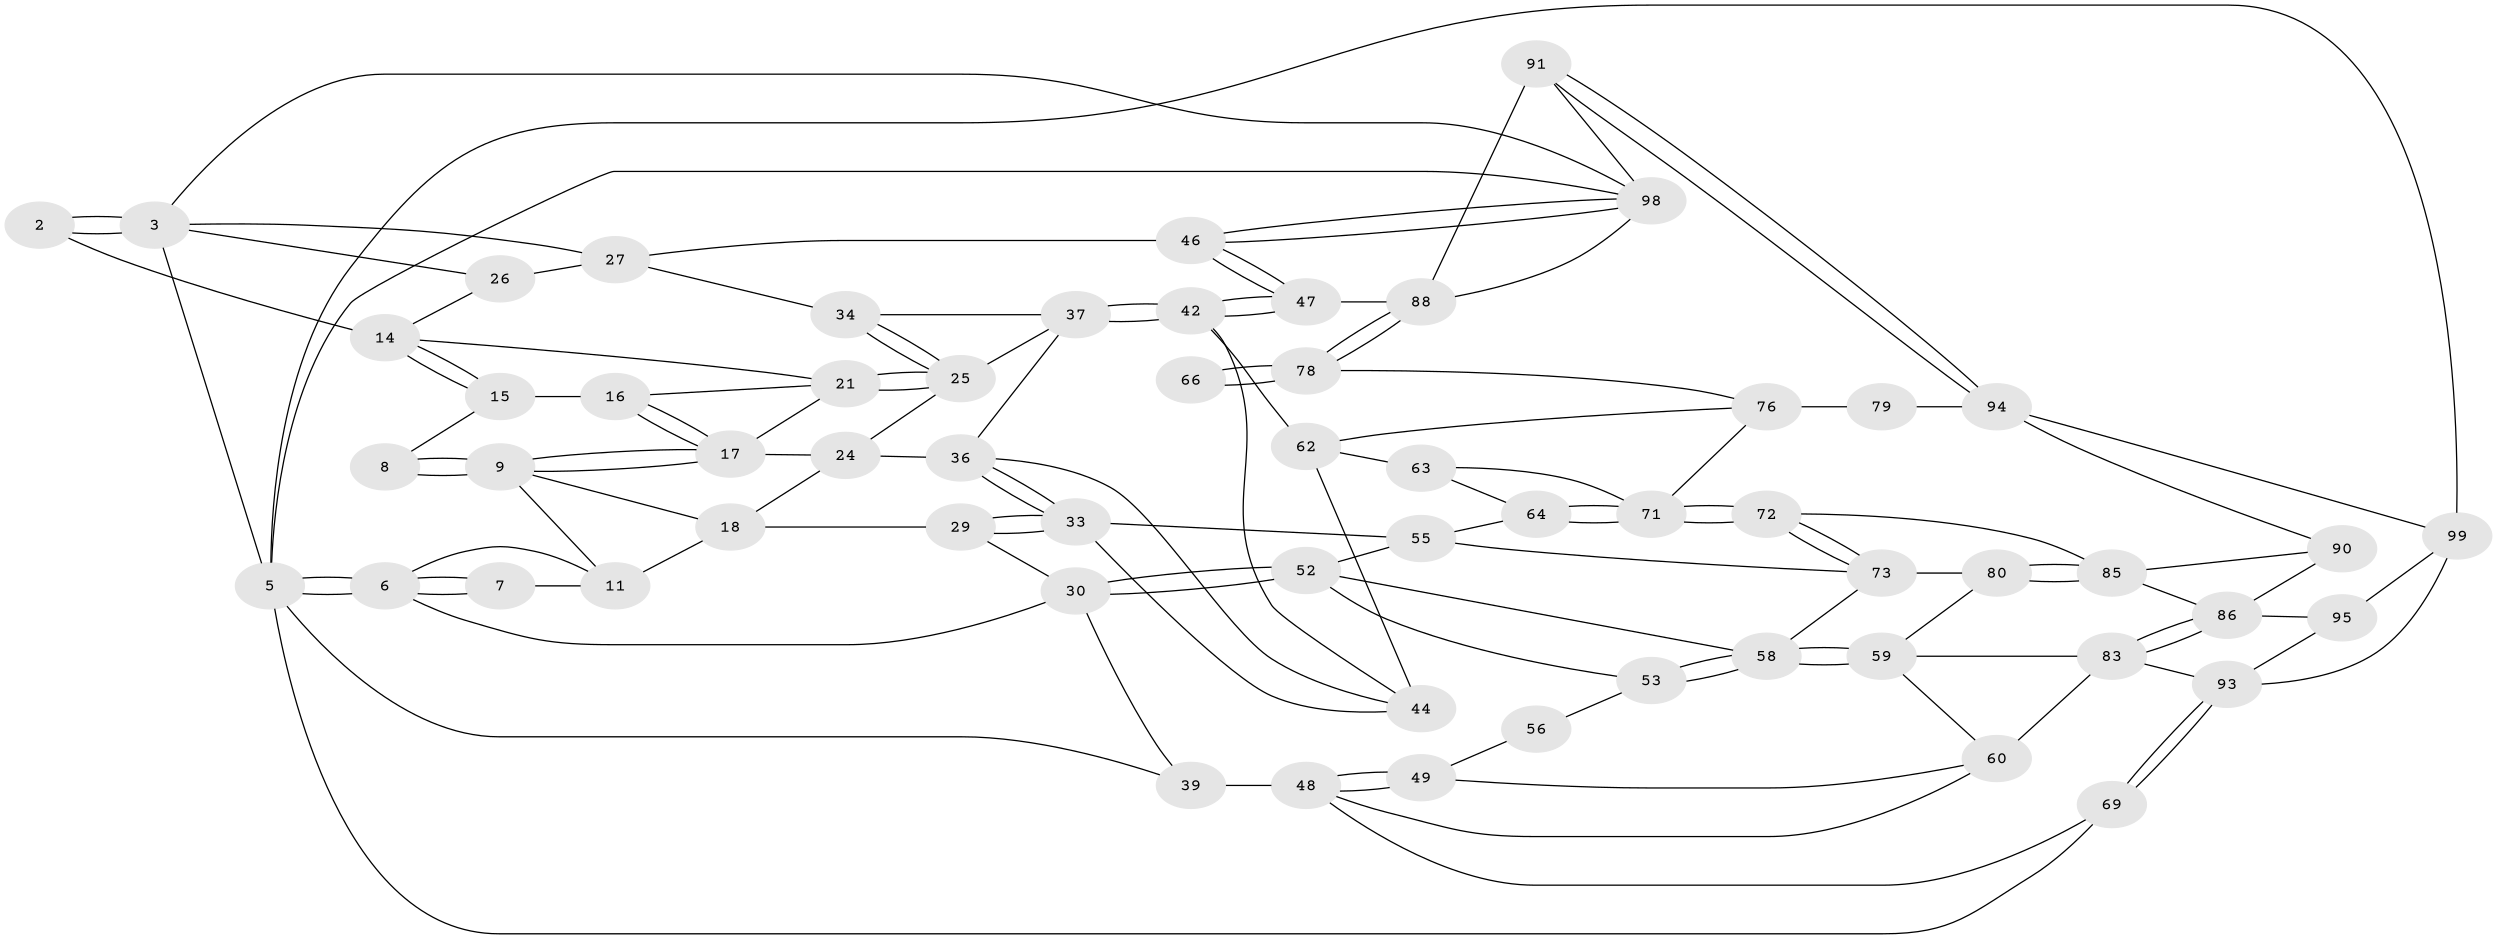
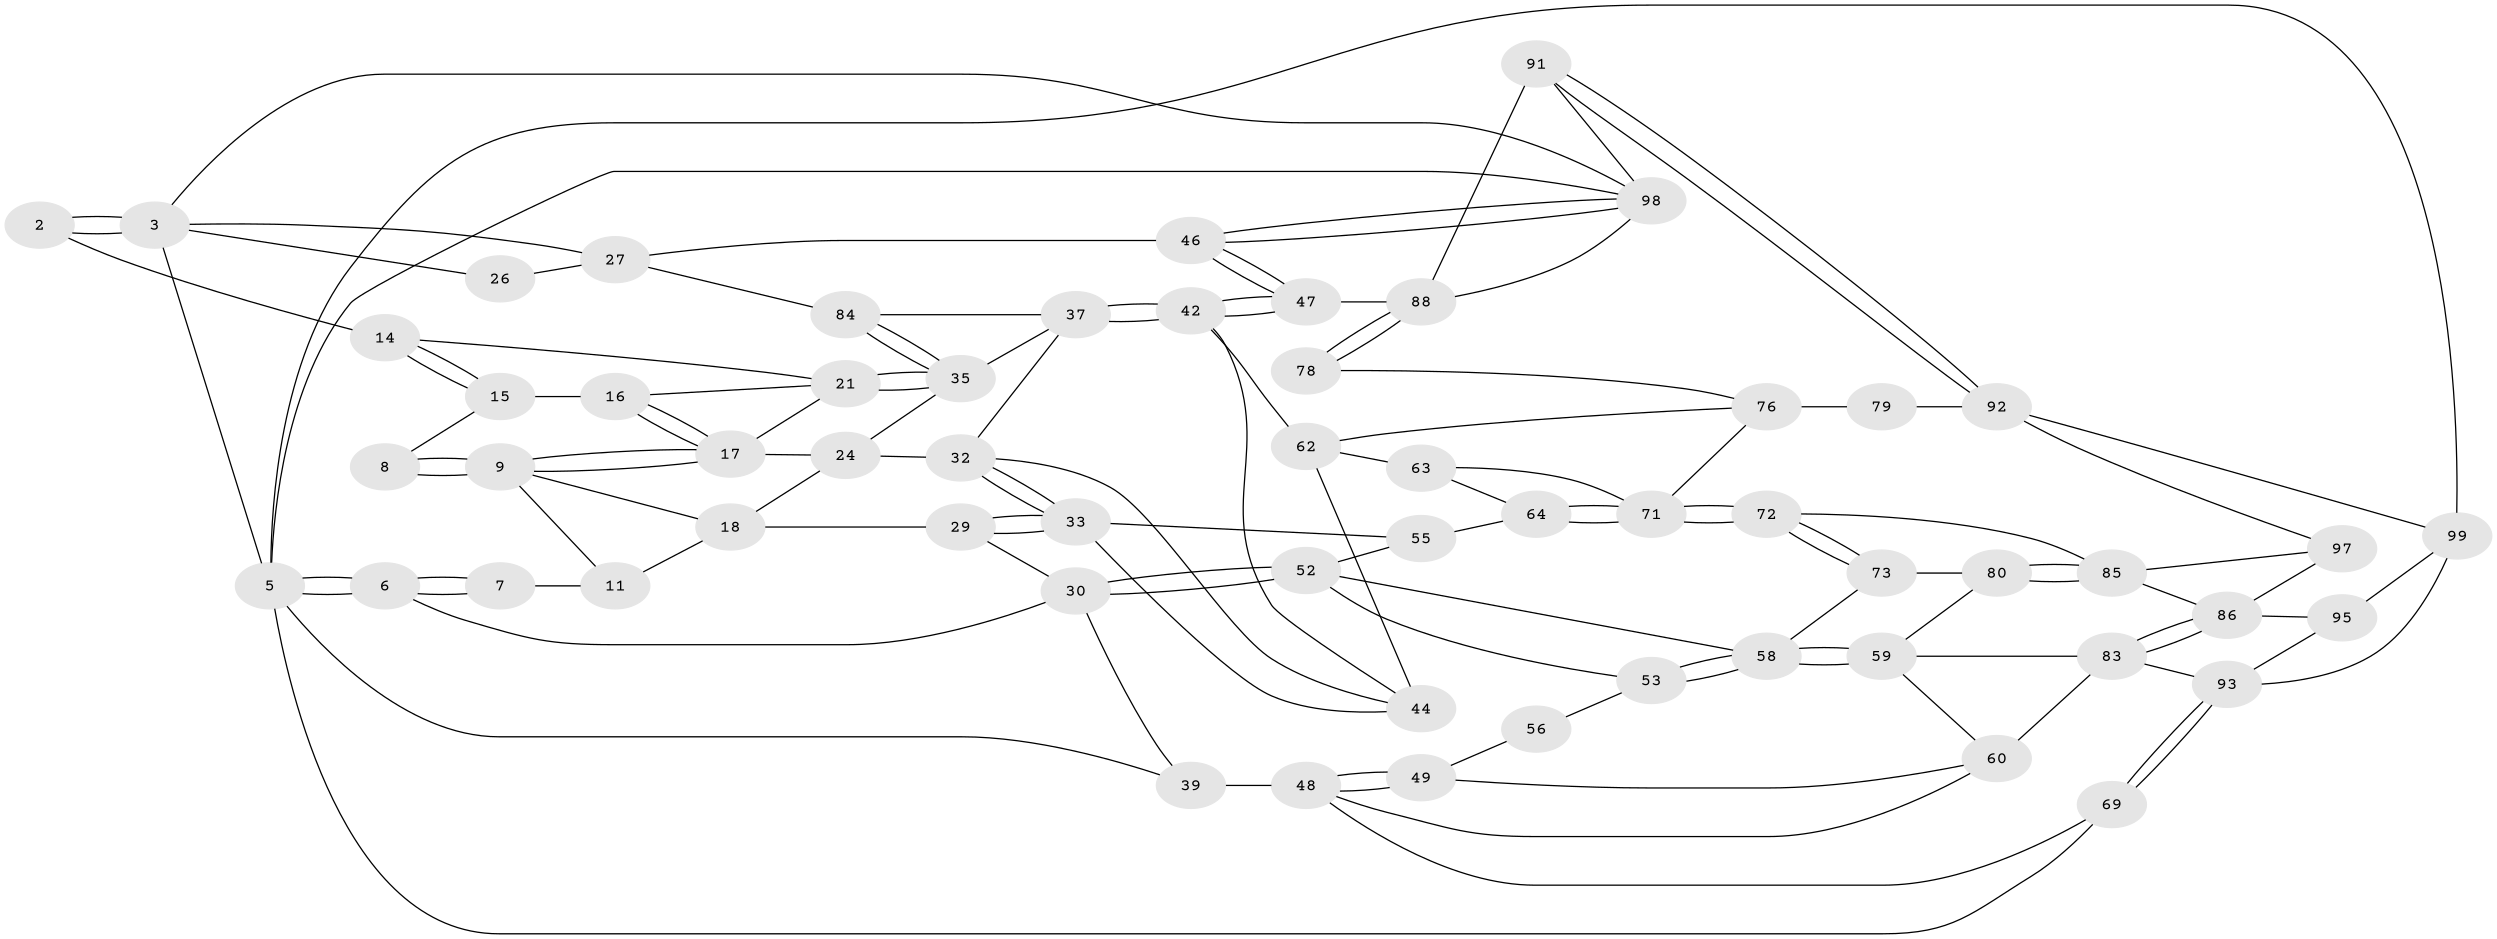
edge "26" -- "14": removed
node "34": label "34" -> "84"
node "25": label "25" -> "35"
node "66": removed
node "94": label "94" -> "92"
node "36": label "36" -> "32"
edge "6" -- "11": removed
node "90": label "90" -> "97"
edge "55" -- "73": removed
